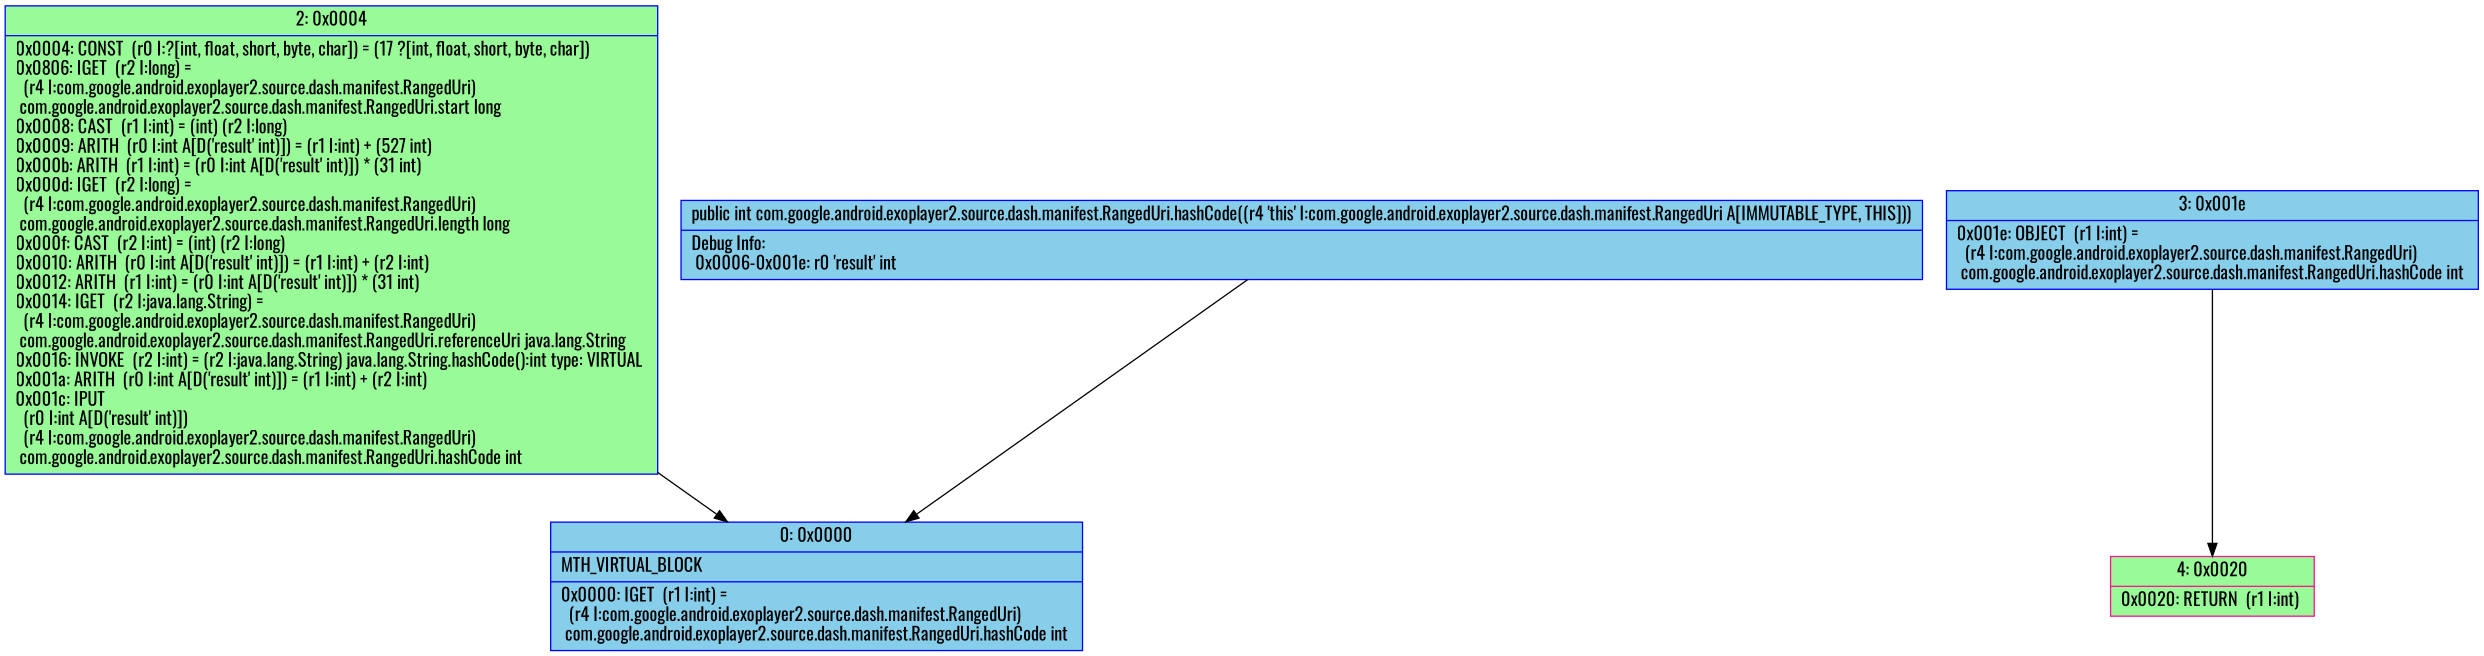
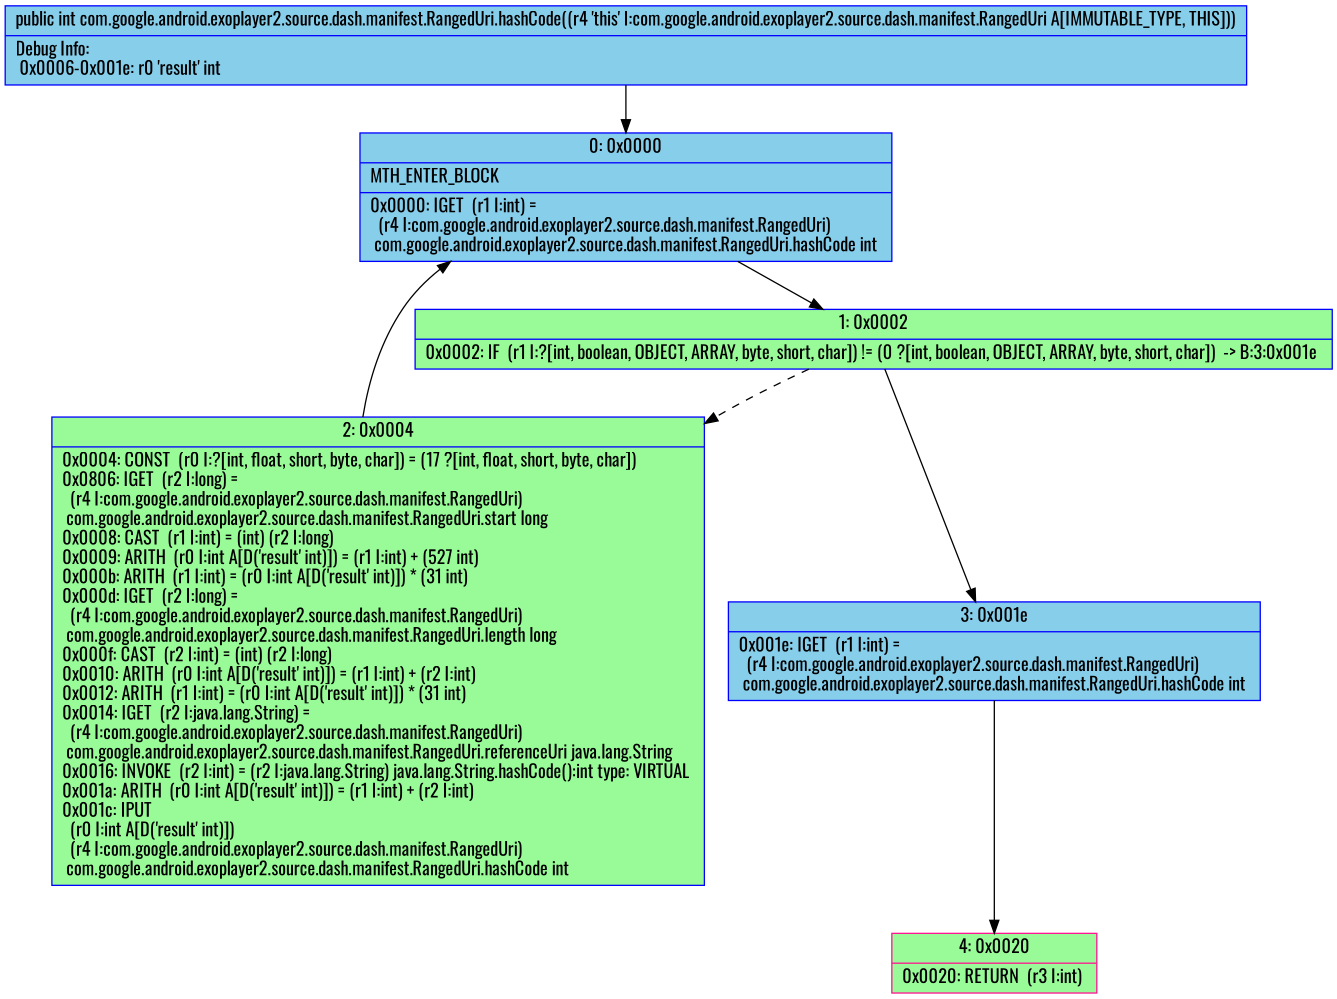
node "3: 0x001e": text "0x001e: OBJECT  (r1 I:int) =" -> "0x001e: IGET  (r1 I:int) ="
node "1: 0x0002": added
node "0: 0x0000": text "MTH_VIRTUAL_BLOCK" -> "MTH_ENTER_BLOCK"
node "4: 0x0020": text "0x0020: RETURN  (r1 I:int)" -> "0x0020: RETURN  (r3 I:int)"
